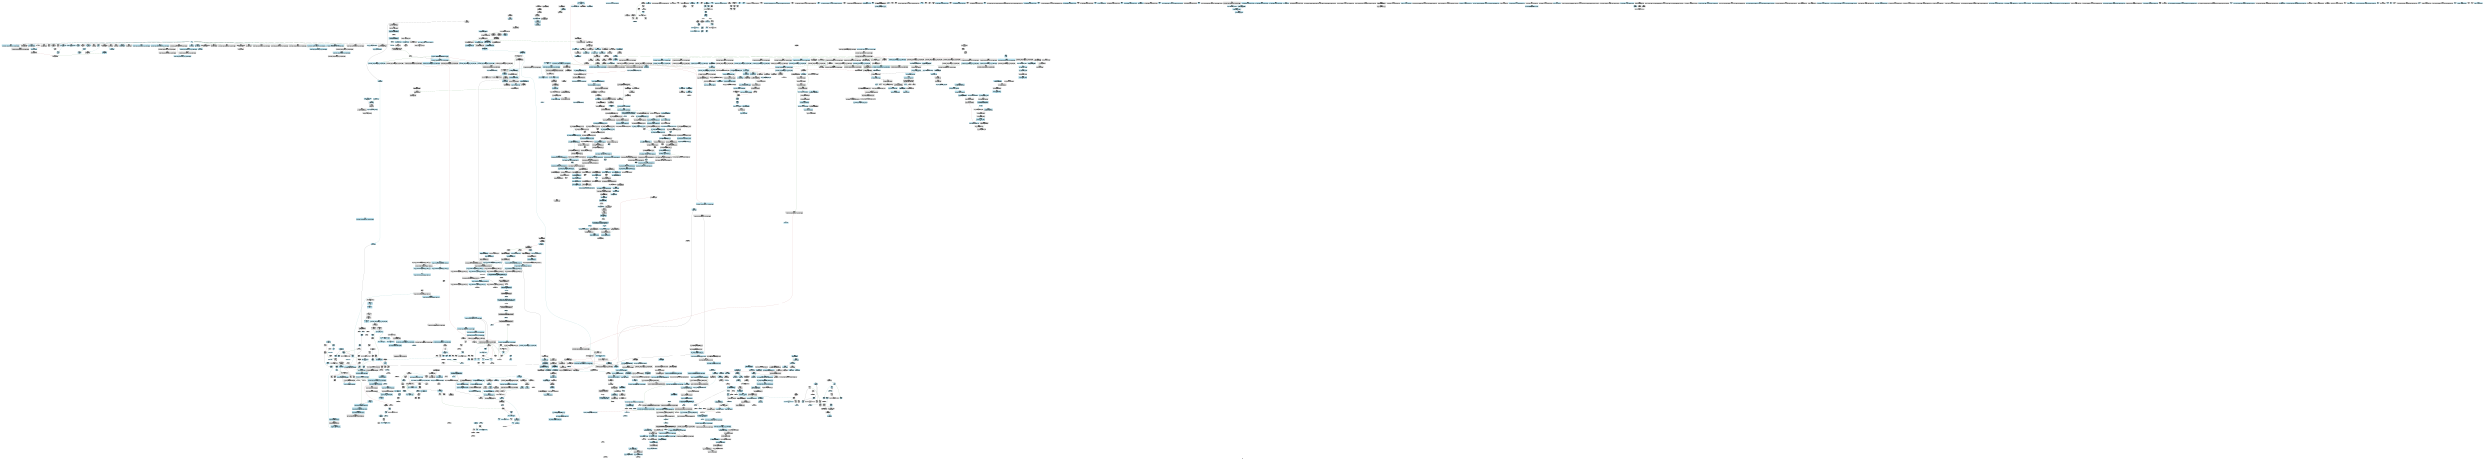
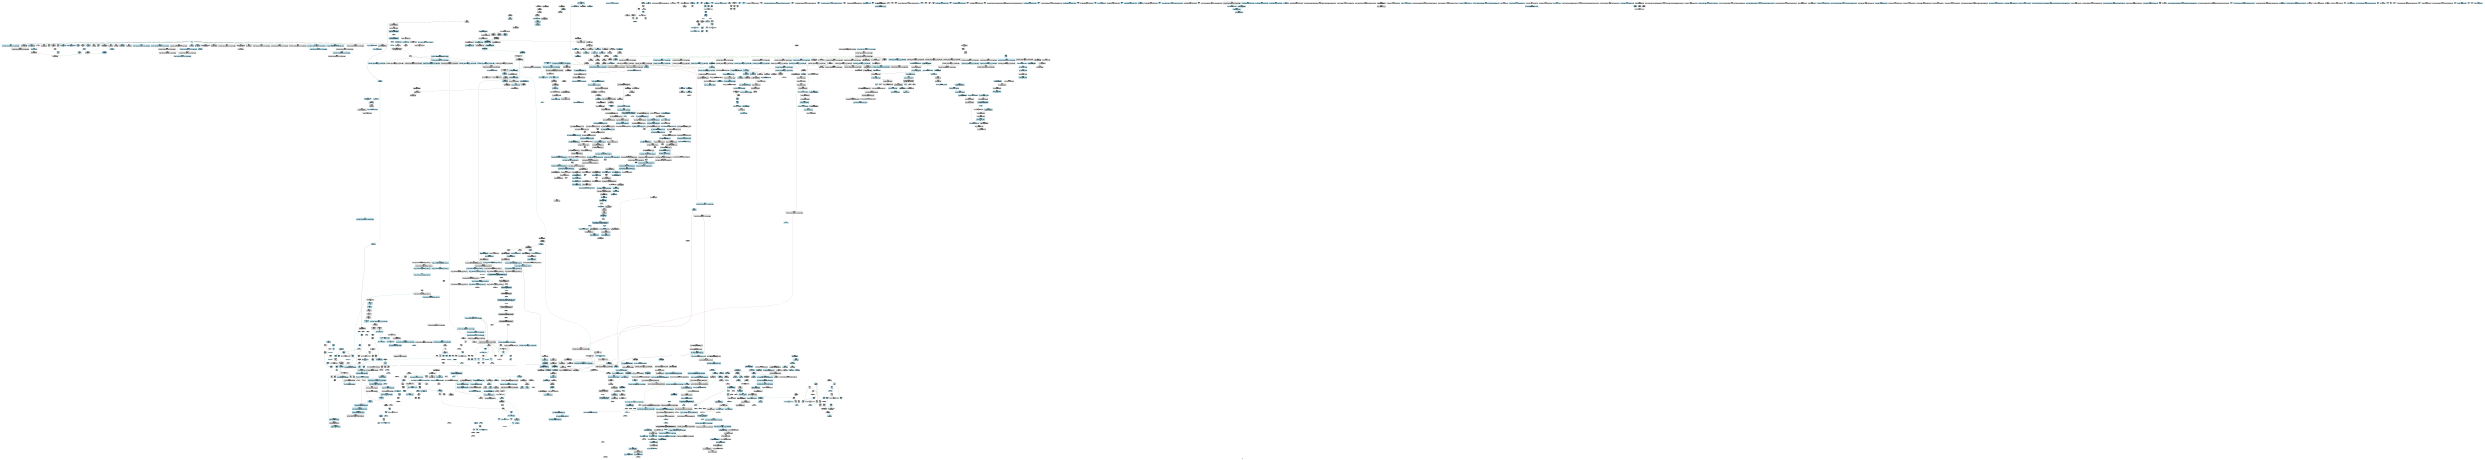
node "NodeID: 2186": added
